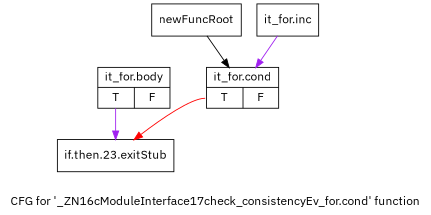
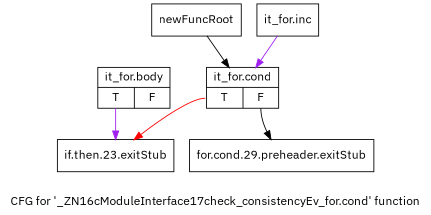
node "for.cond.29.preheader.exitStub": added
